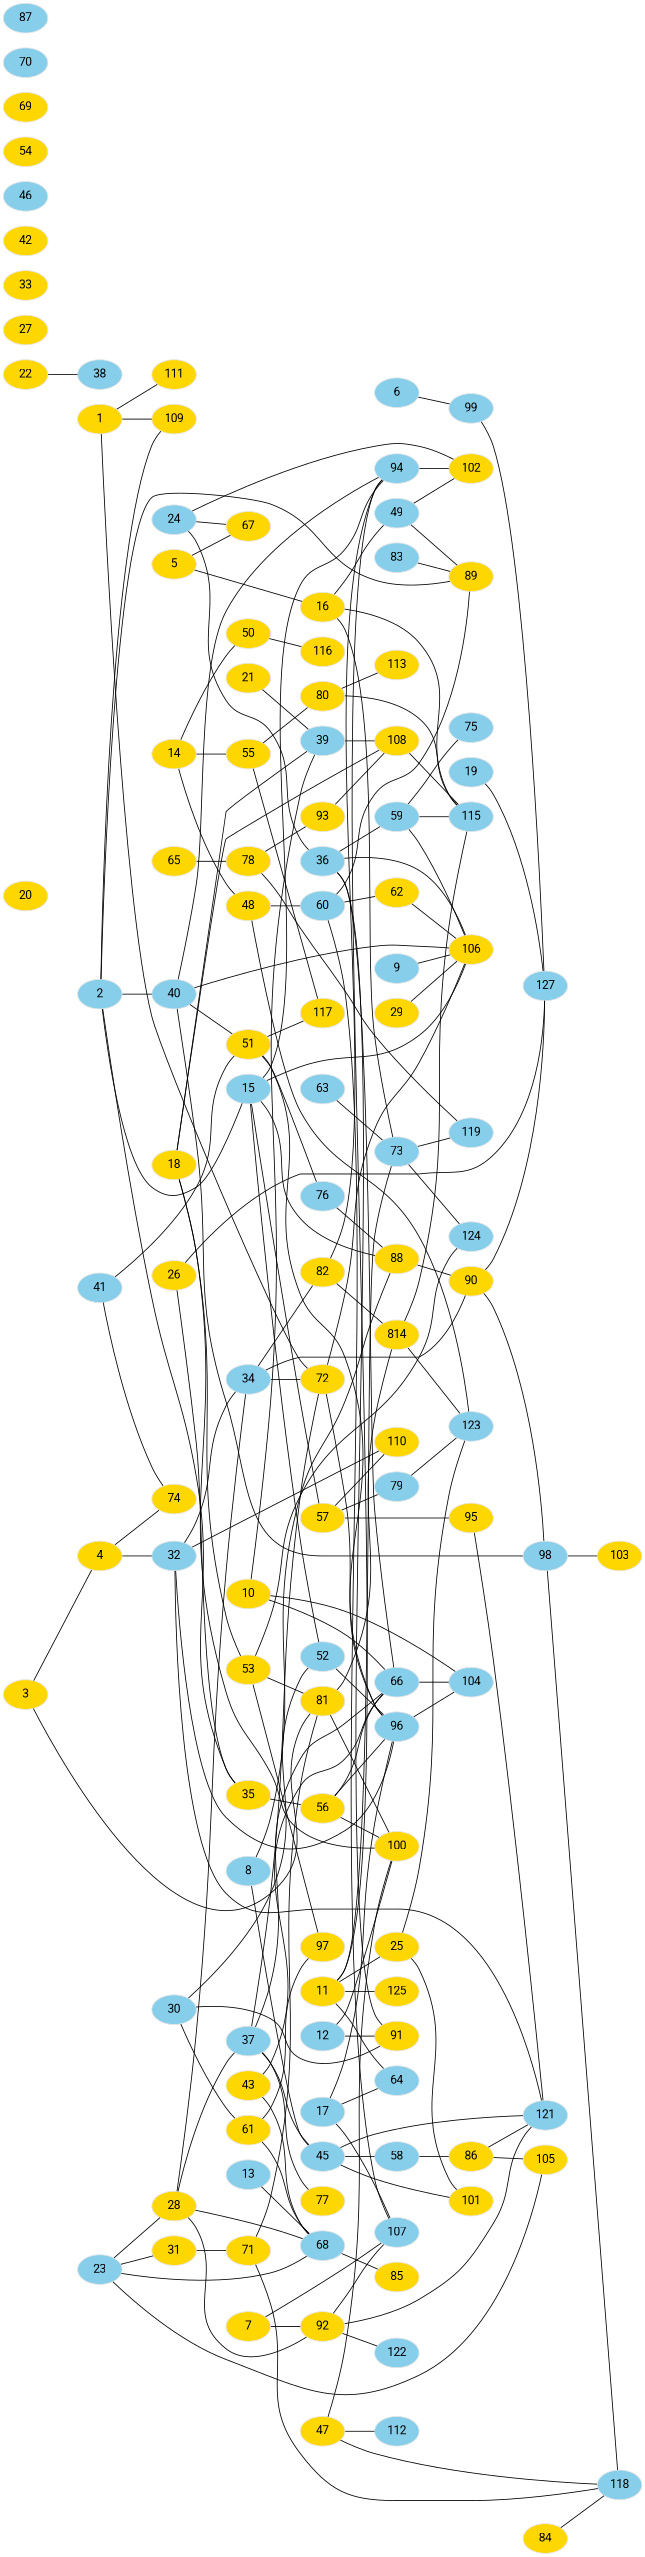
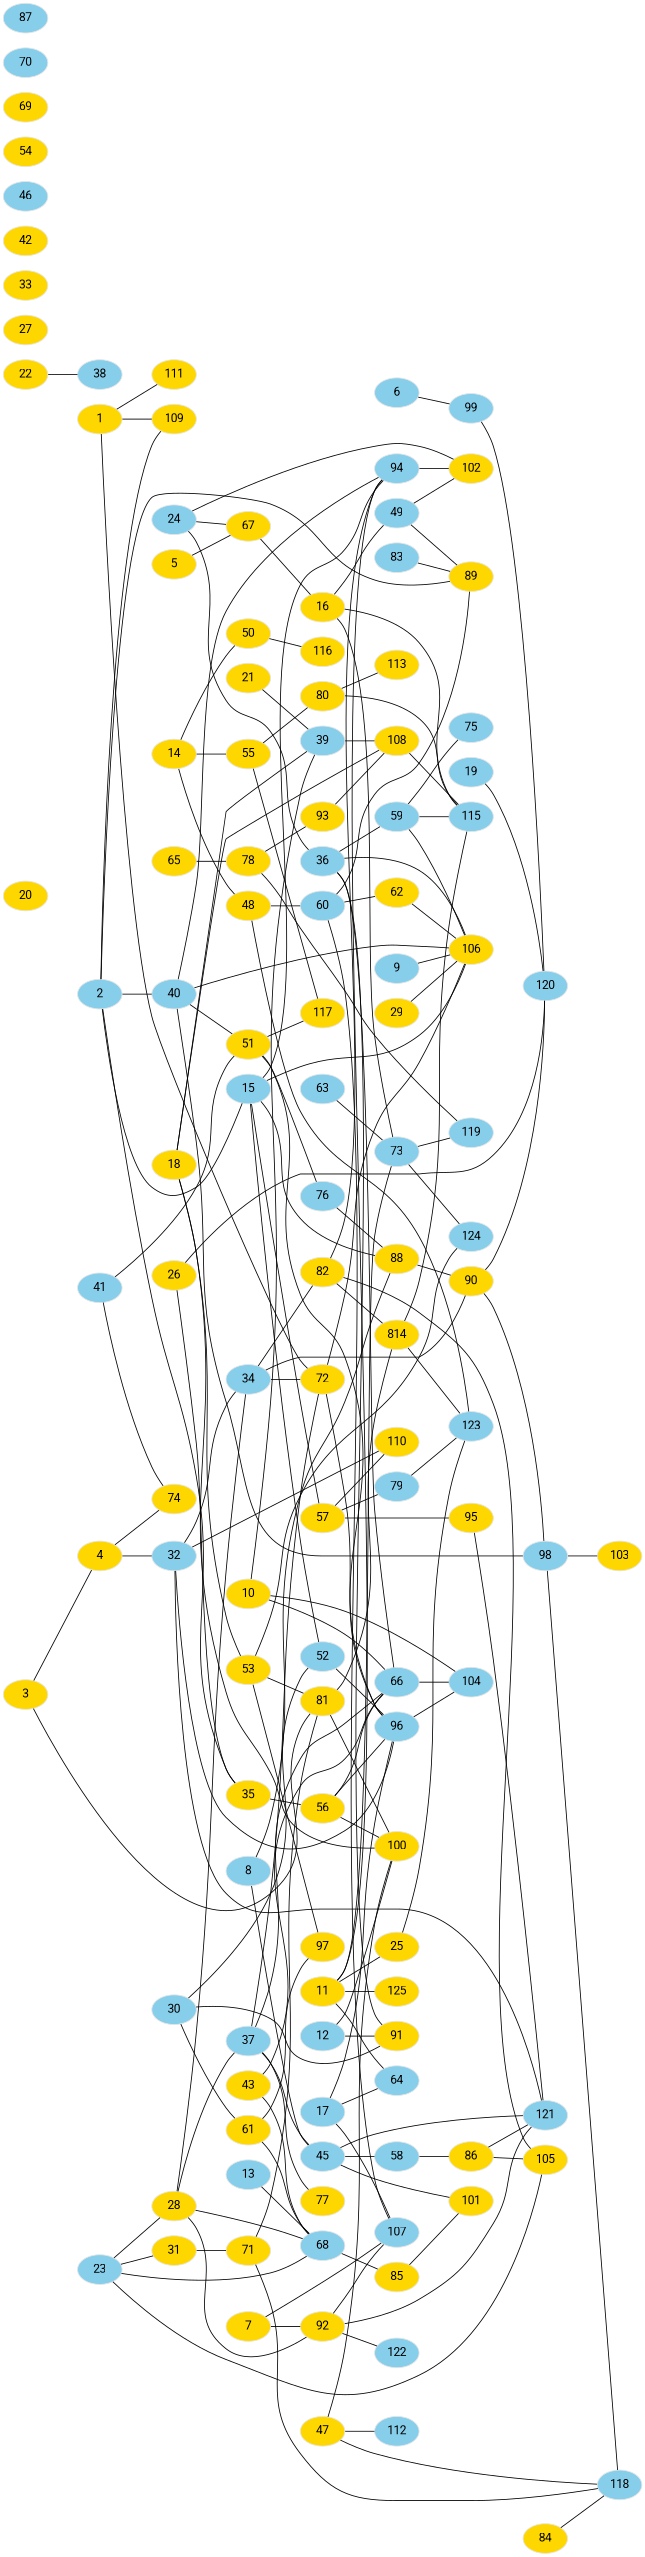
edge "5" -- "16": now "67" -- "16"
node "127": label "127" -> "120"
edge "82" -- "105": added
edge "25" -- "101": now "85" -- "101"
